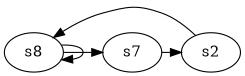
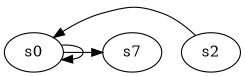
node "s8": label "s8" -> "s0"
edge "s7" -> "s2": removed
